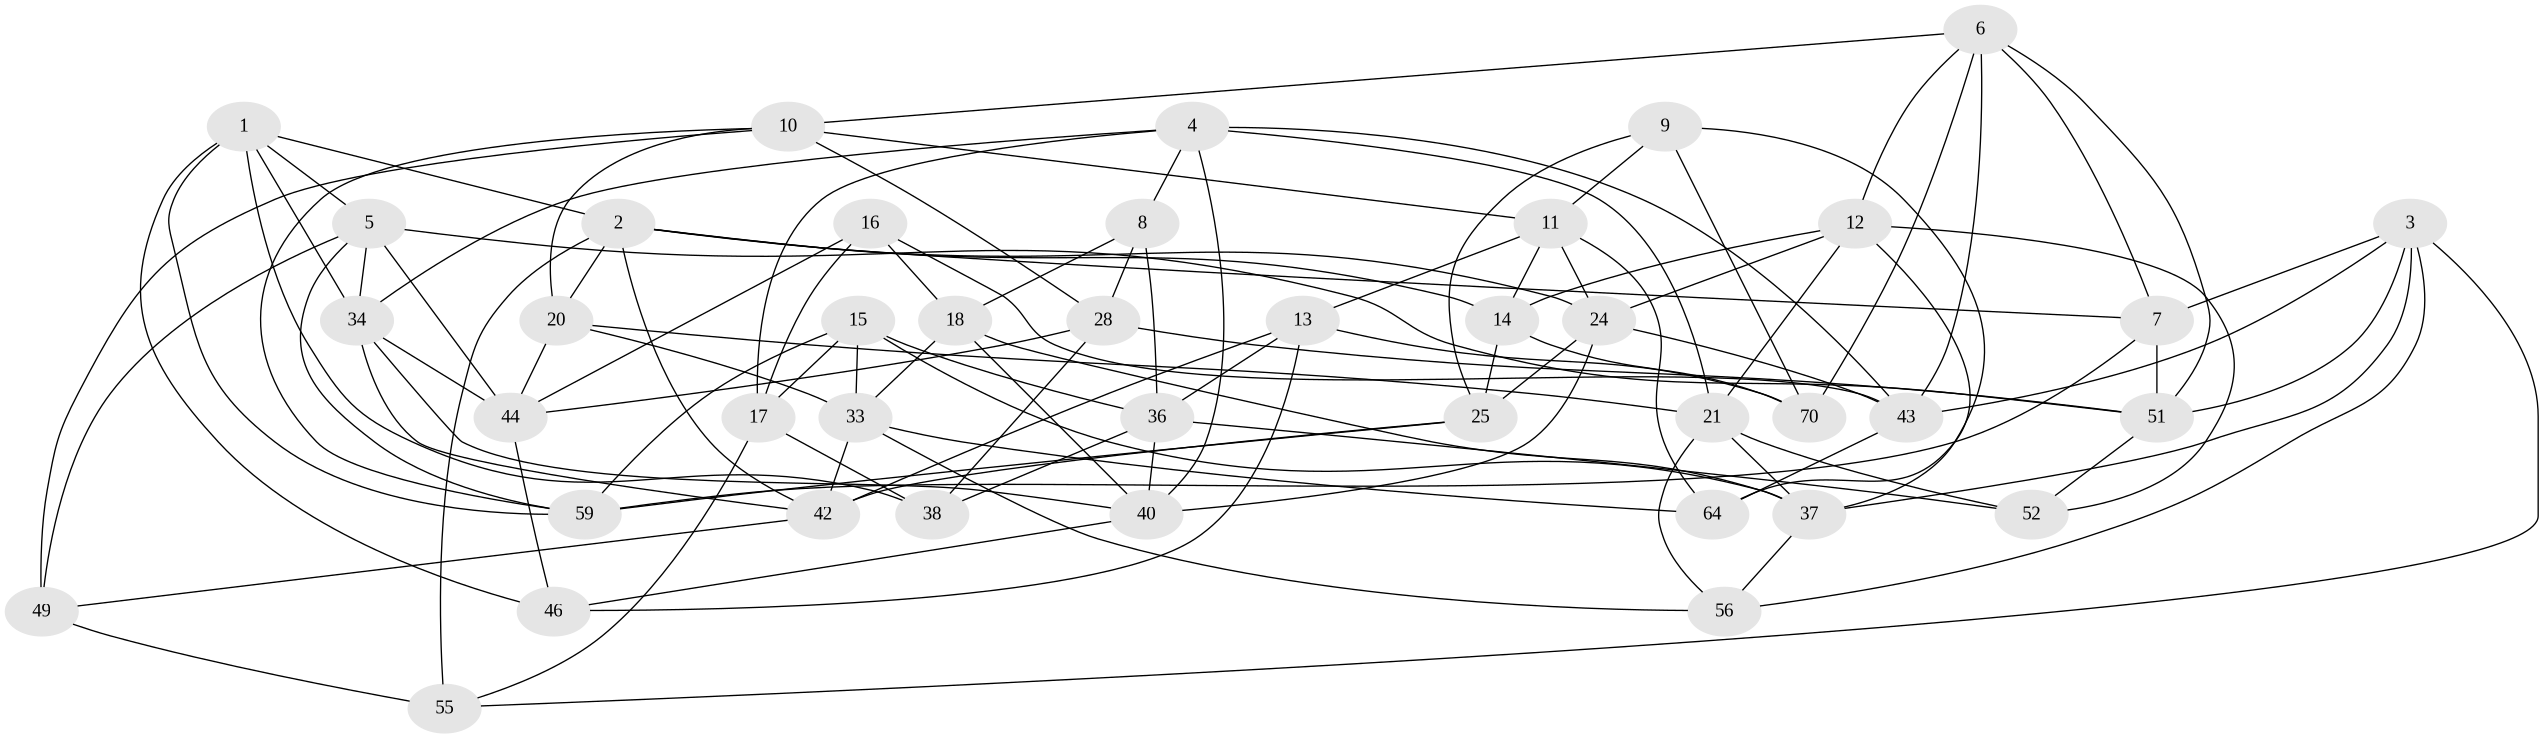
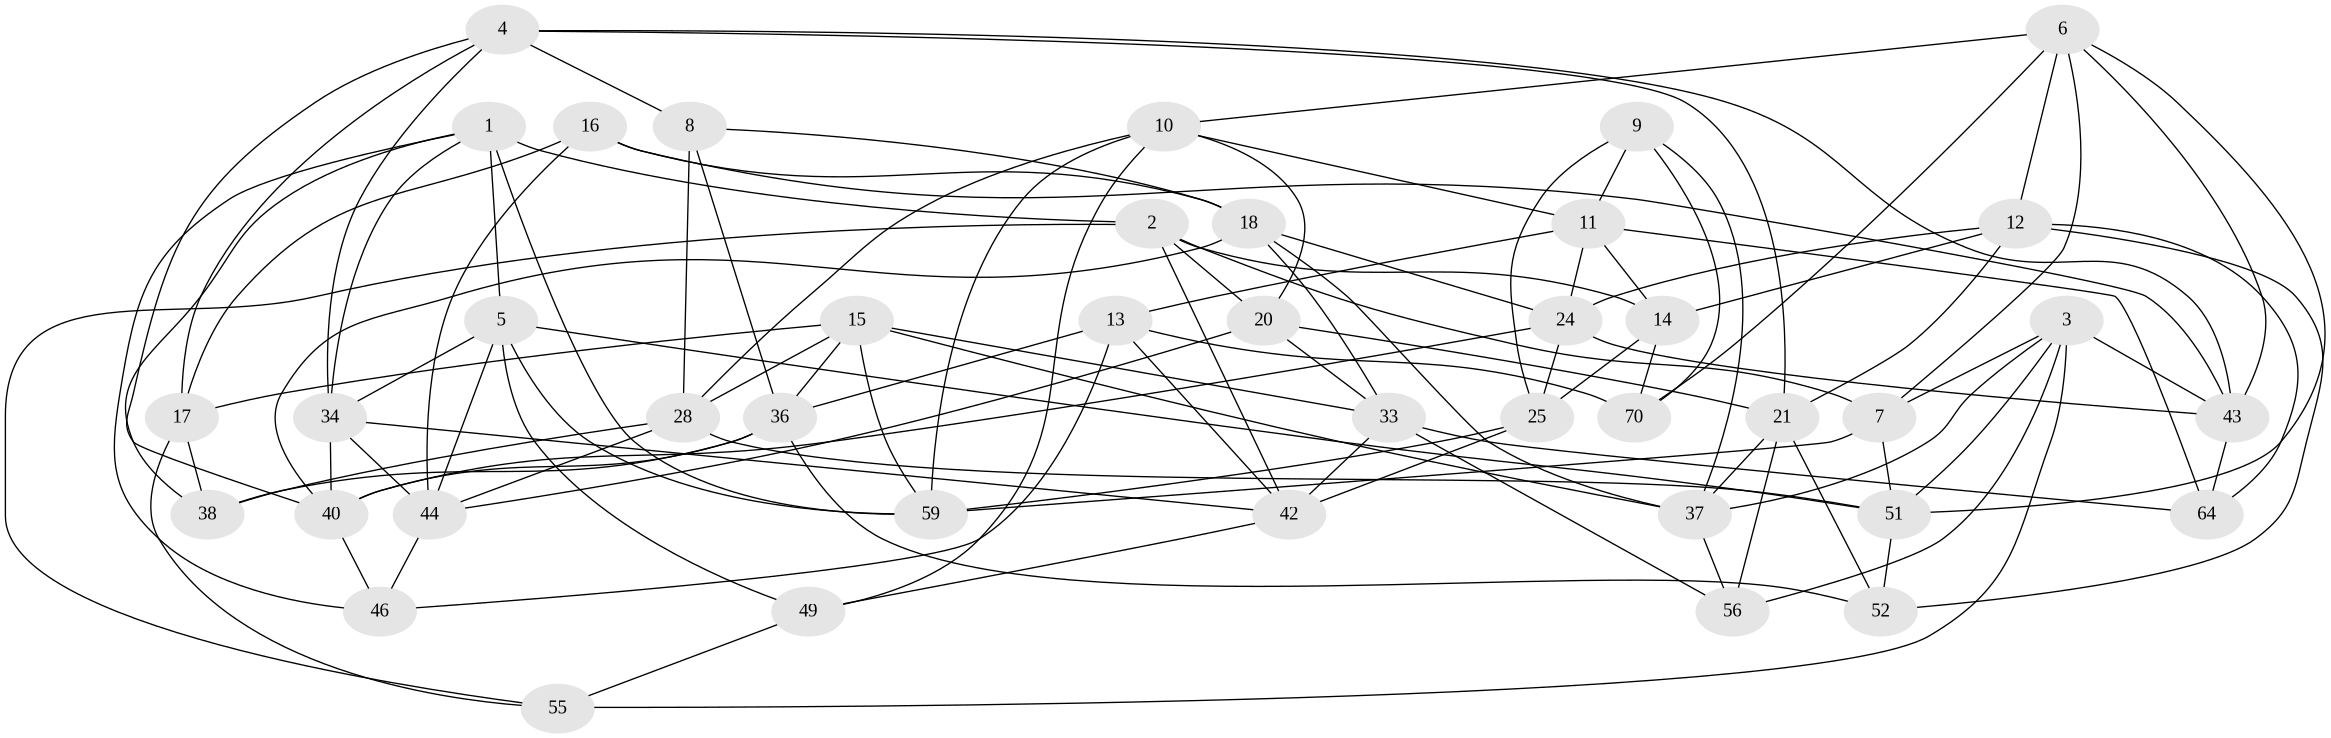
edge "2" -- "24": now "18" -- "24"
edge "15" -- "28": added
